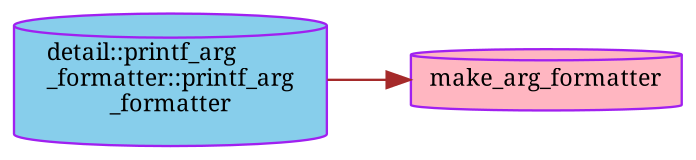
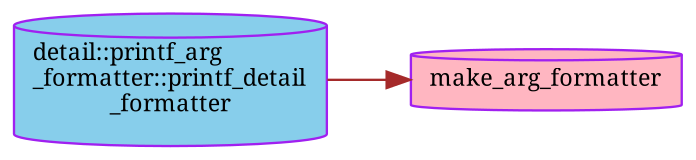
node "detail::printf_arg _formatter::printf_arg _formatter": label "detail::printf_arg _formatter::printf_arg _formatter" -> "detail::printf_arg _formatter::printf_detail _formatter"
